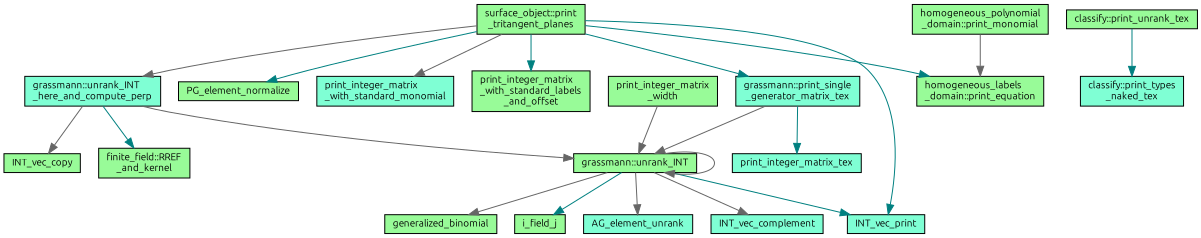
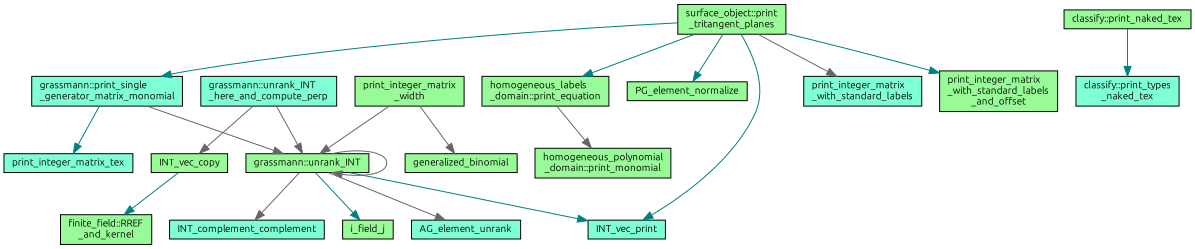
node "classify::print_unrank_tex": label "classify::print_unrank_tex" -> "classify::print_naked_tex"
edge "surface_object::print _tritangent_planes" -> "grassmann::unrank_INT _here_and_compute_perp": removed
edge "homogeneous_polynomial _domain::print_monomial" -> "homogeneous_labels _domain::print_equation": reversed
node "print_integer_matrix _with_standard_monomial": label "print_integer_matrix _with_standard_monomial" -> "print_integer_matrix _with_standard_labels"
node "grassmann::print_single _generator_matrix_tex": label "grassmann::print_single _generator_matrix_tex" -> "grassmann::print_single _generator_matrix_monomial"
edge "grassmann::unrank_INT _here_and_compute_perp" -> "finite_field::RREF _and_kernel": now "INT_vec_copy" -> "finite_field::RREF _and_kernel"
edge "grassmann::unrank_INT" -> "generalized_binomial": now "print_integer_matrix _width" -> "generalized_binomial"
node "INT_vec_complement": label "INT_vec_complement" -> "INT_complement_complement"
